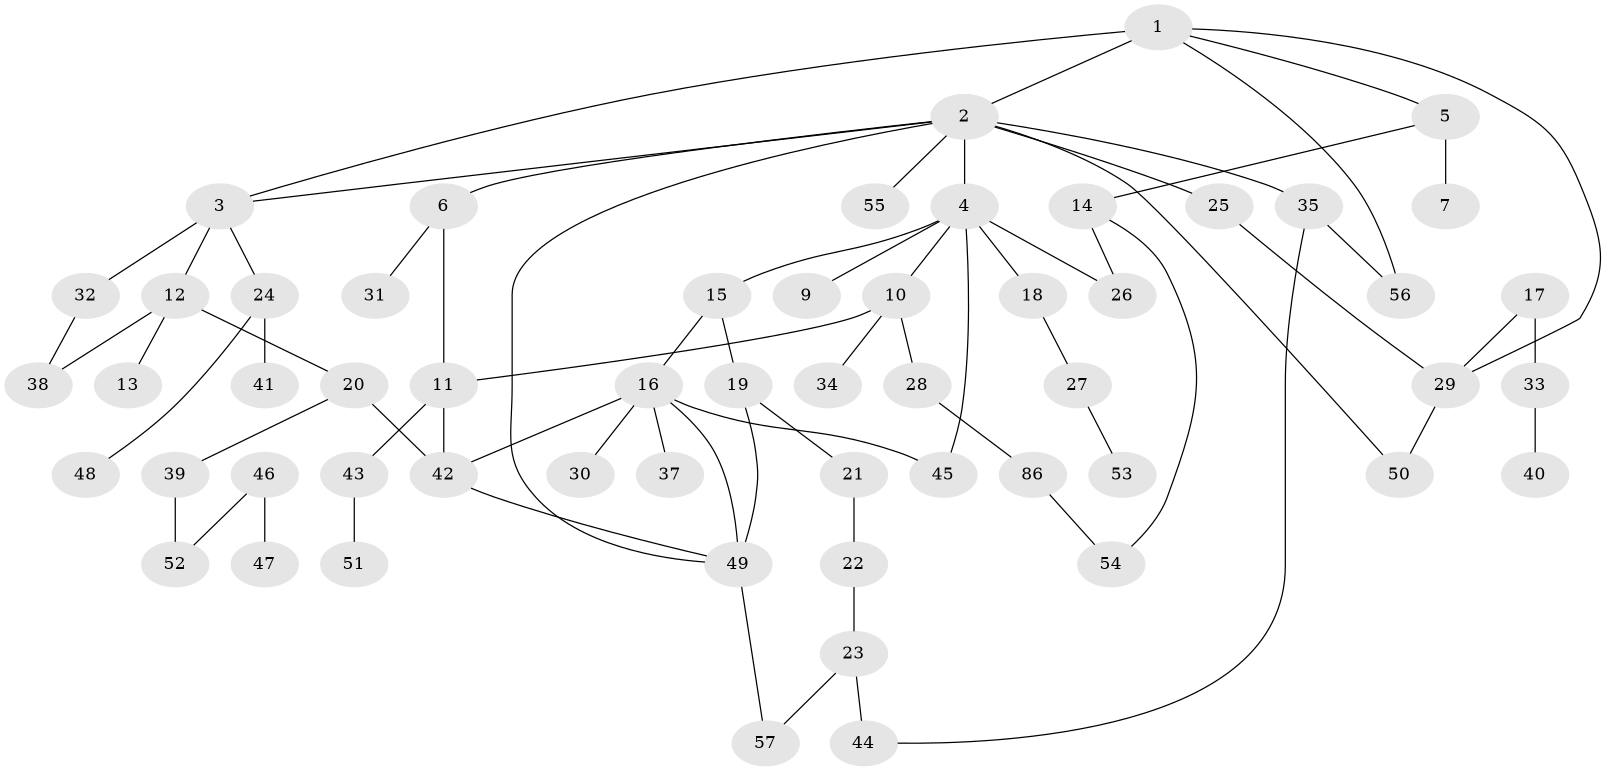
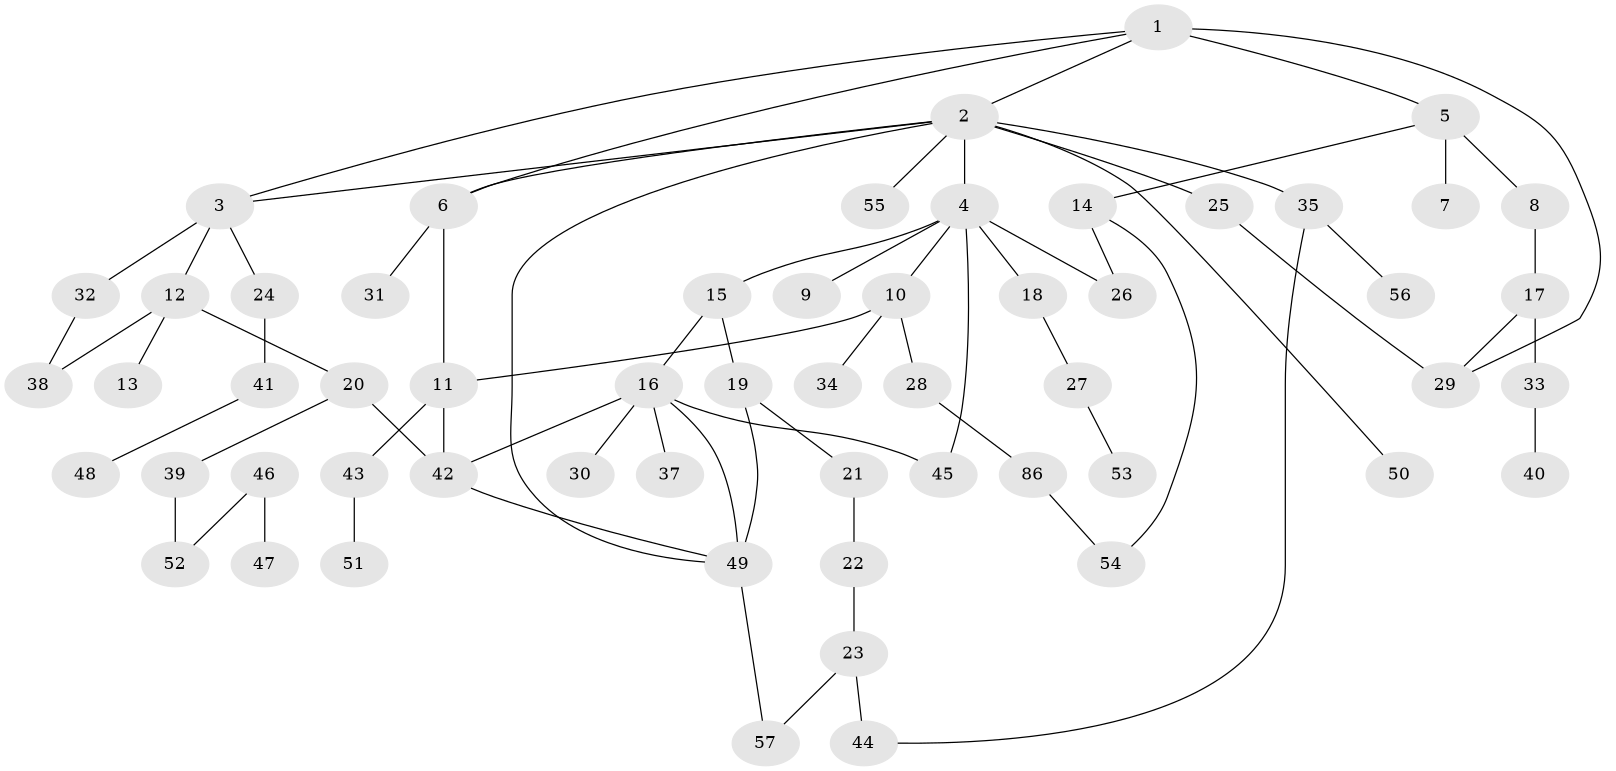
edge "1" -- "56": now "1" -- "6"
node "8": added
edge "24" -- "48": now "41" -- "48"
edge "29" -- "50": removed
